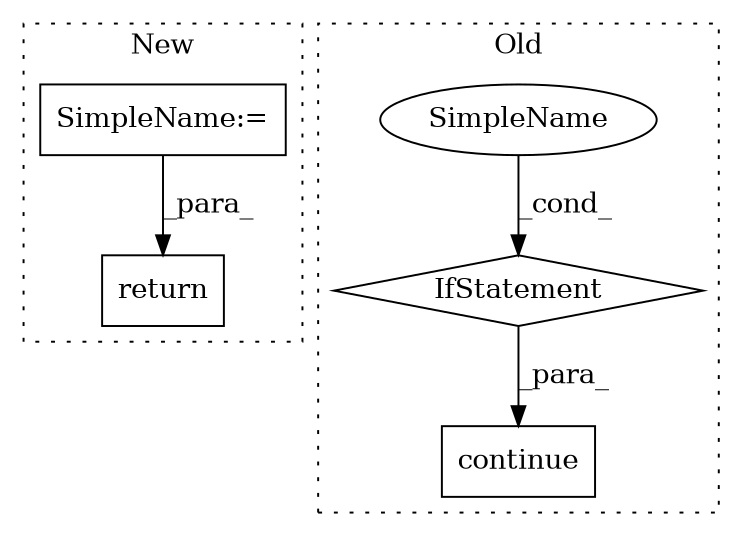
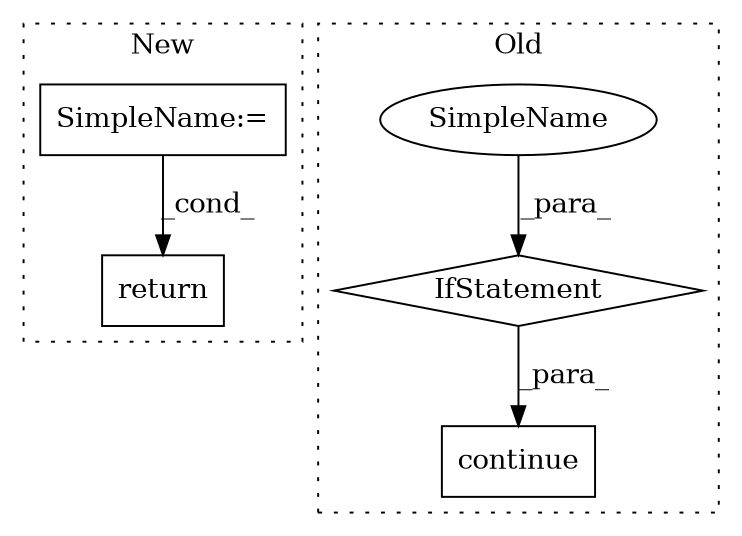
edge "SimpleName:=" -> "return": label "_para_" -> "_cond_"
edge "SimpleName" -> "IfStatement": label "_cond_" -> "_para_"
